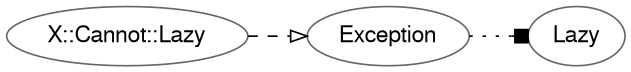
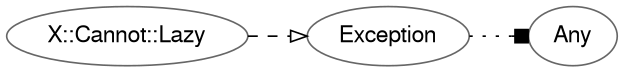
node "Lazy": label "Lazy" -> "Any"
